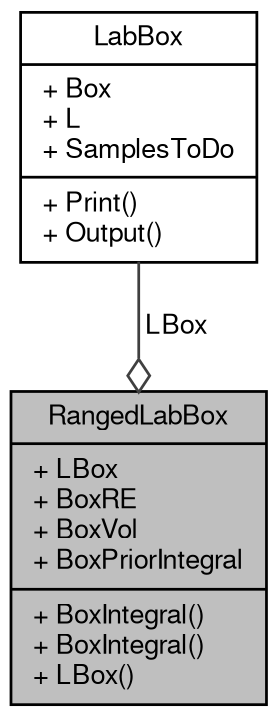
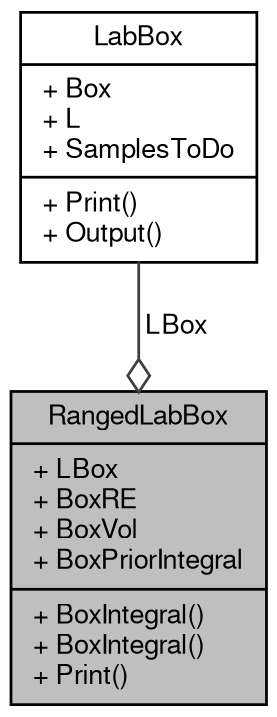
node "RangedLabBox": text "+ LBox()" -> "+ Print()"
